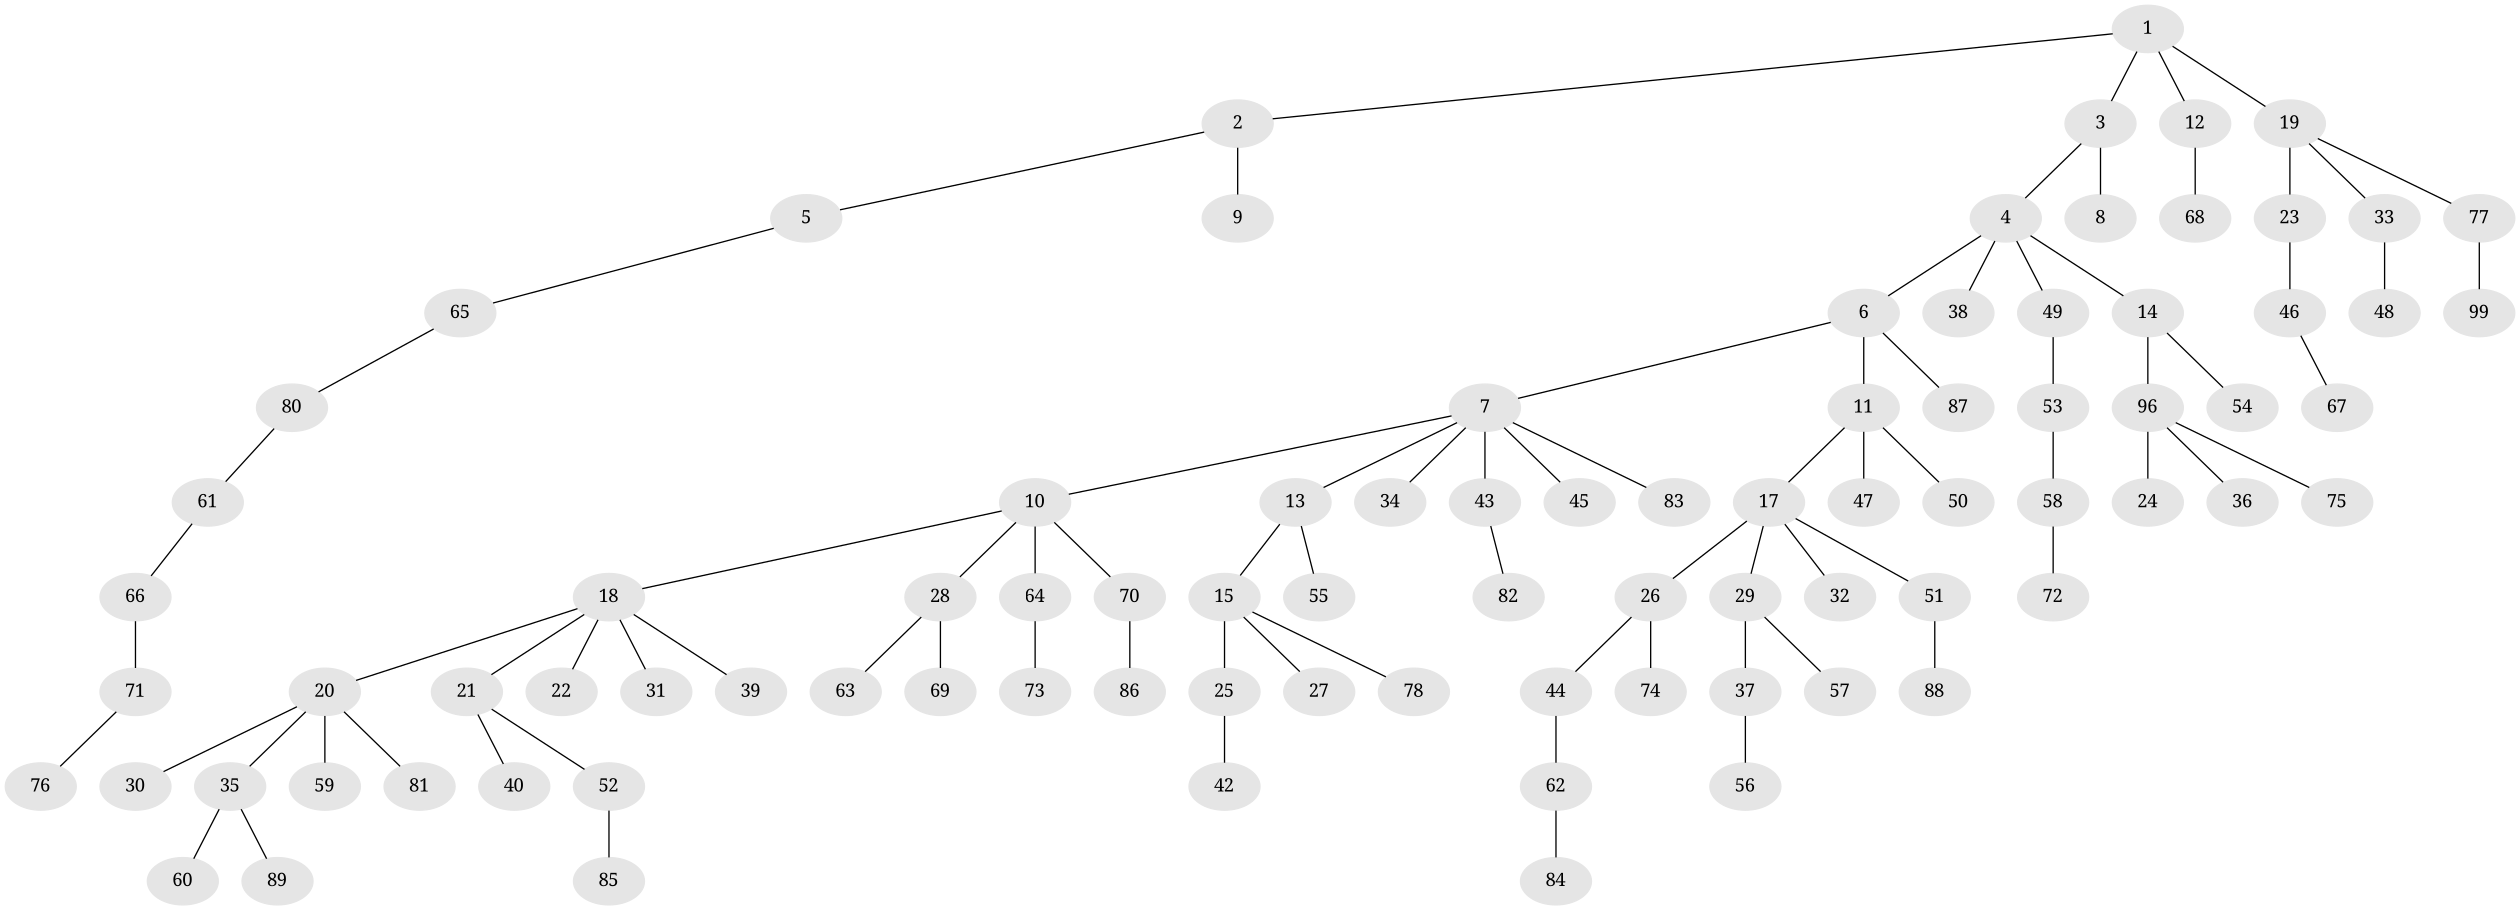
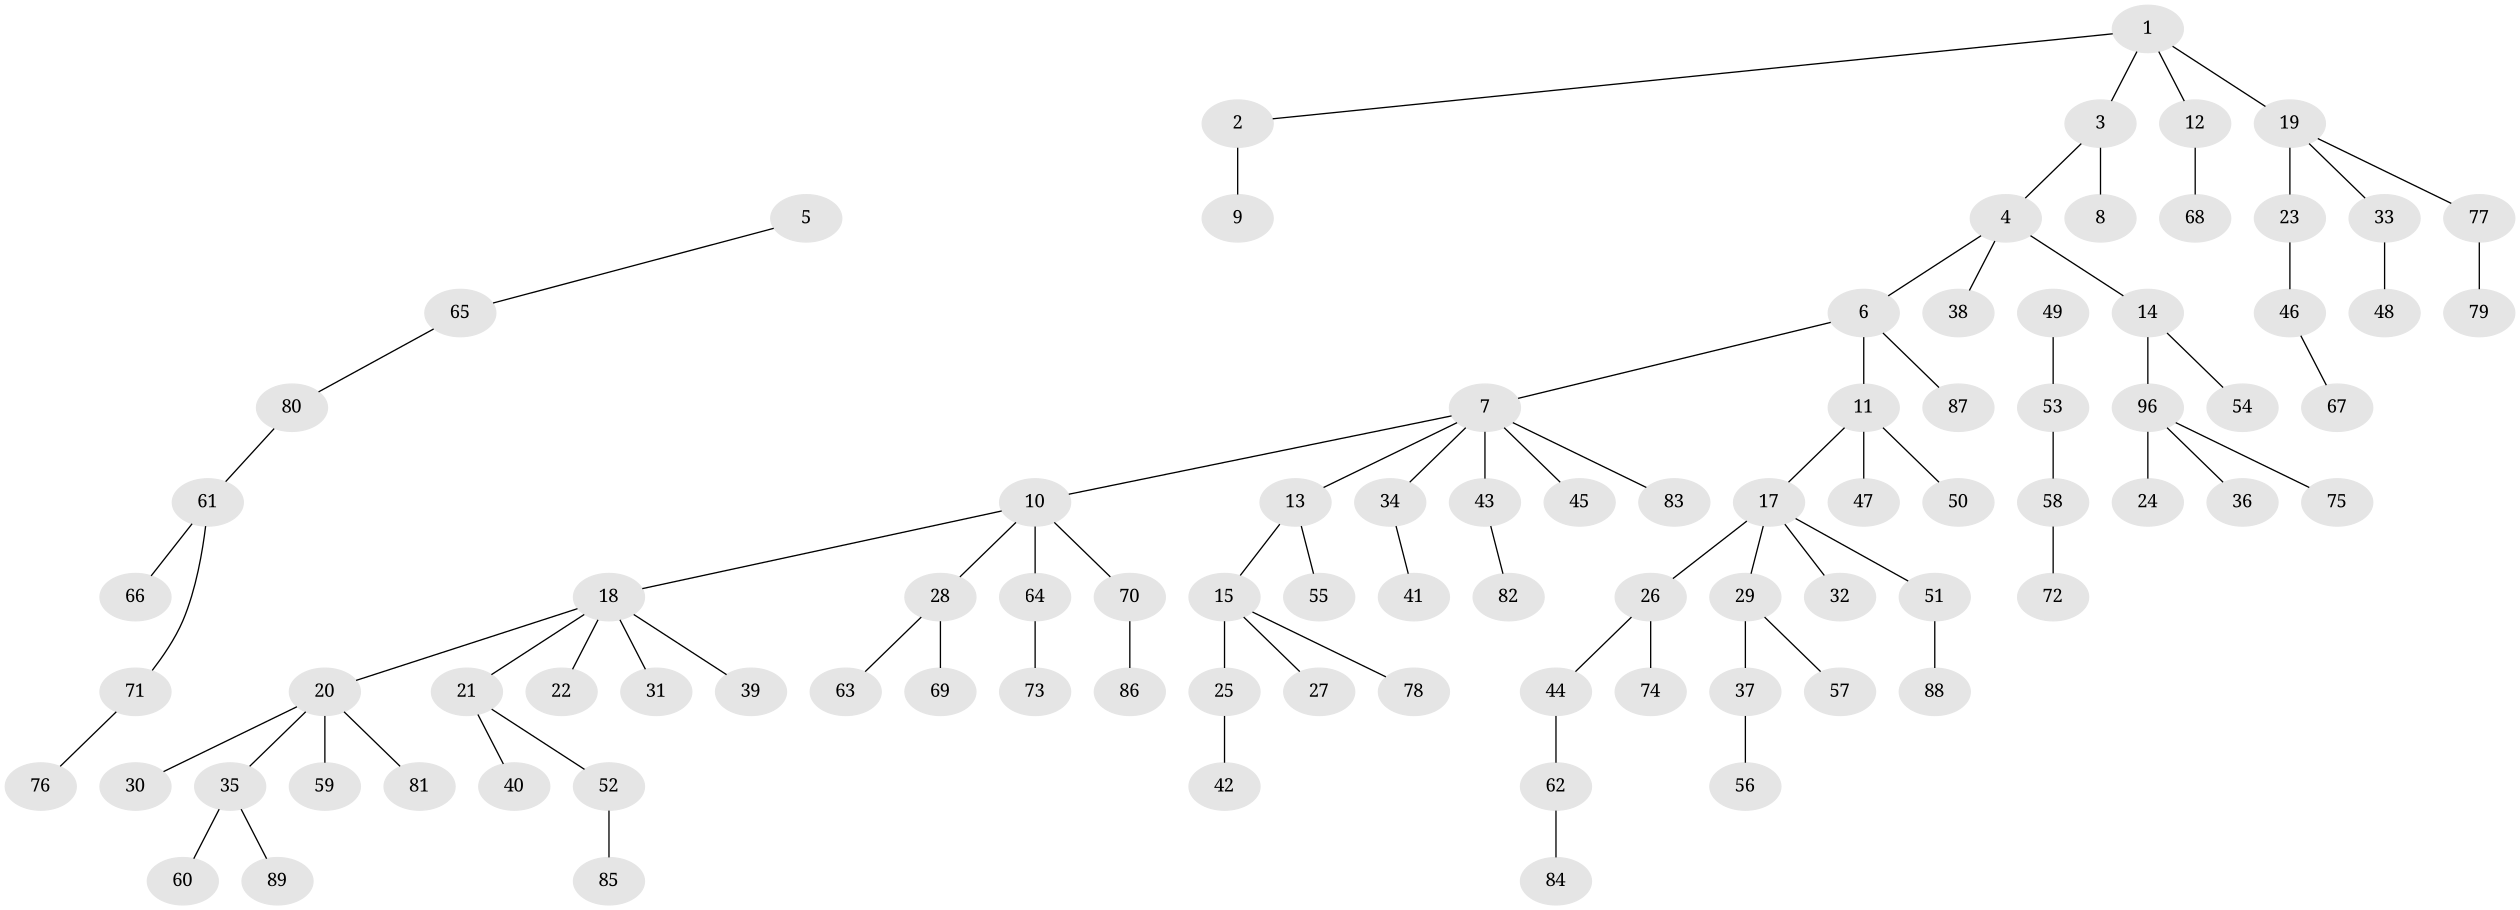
edge "2" -- "5": removed
edge "4" -- "49": removed
node "99": label "99" -> "79"
node "41": added
edge "66" -- "71": now "61" -- "71"
